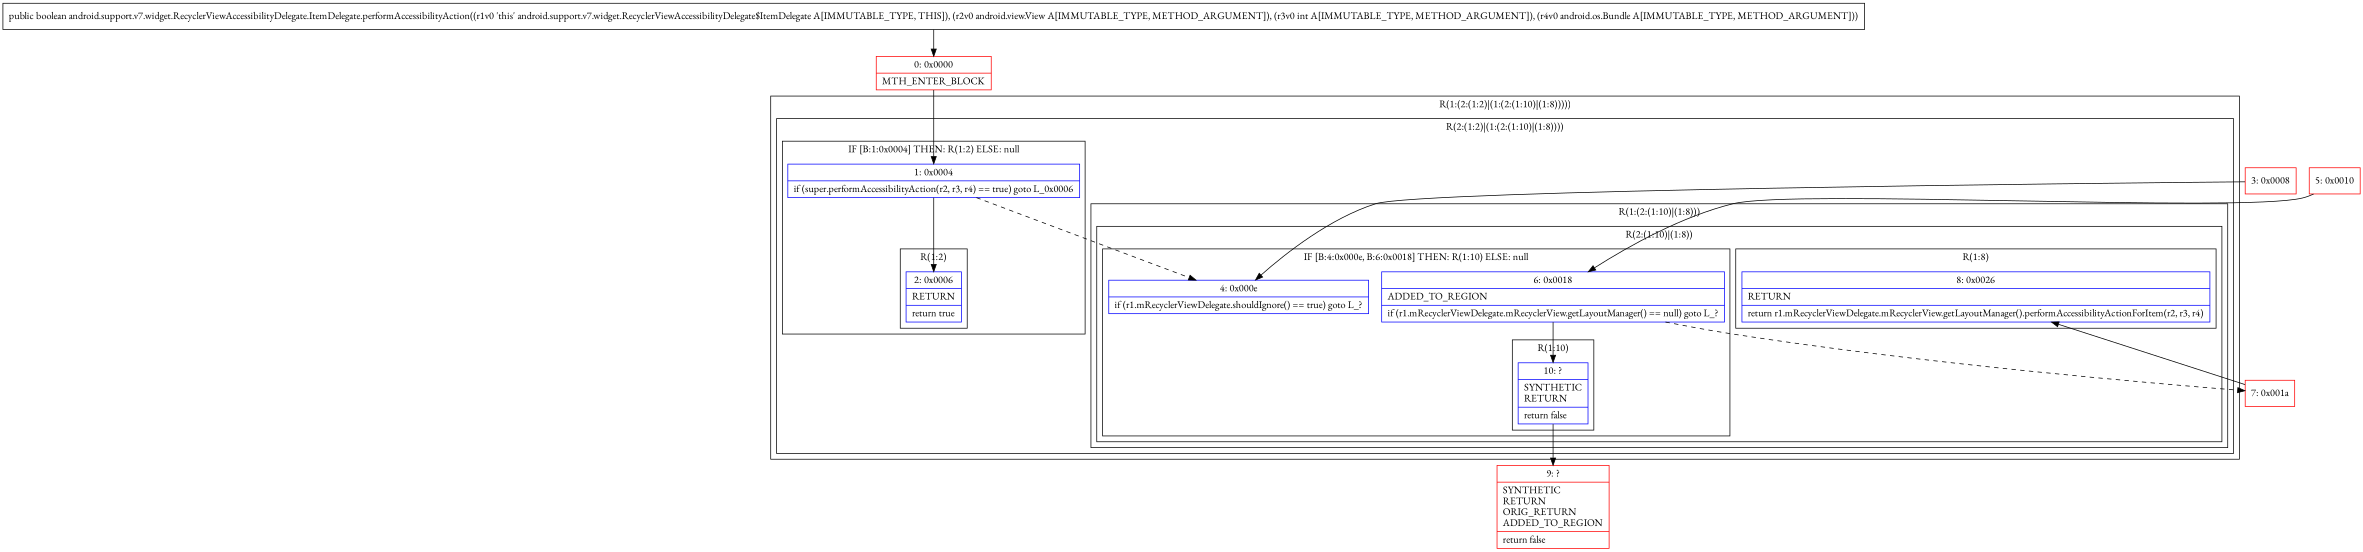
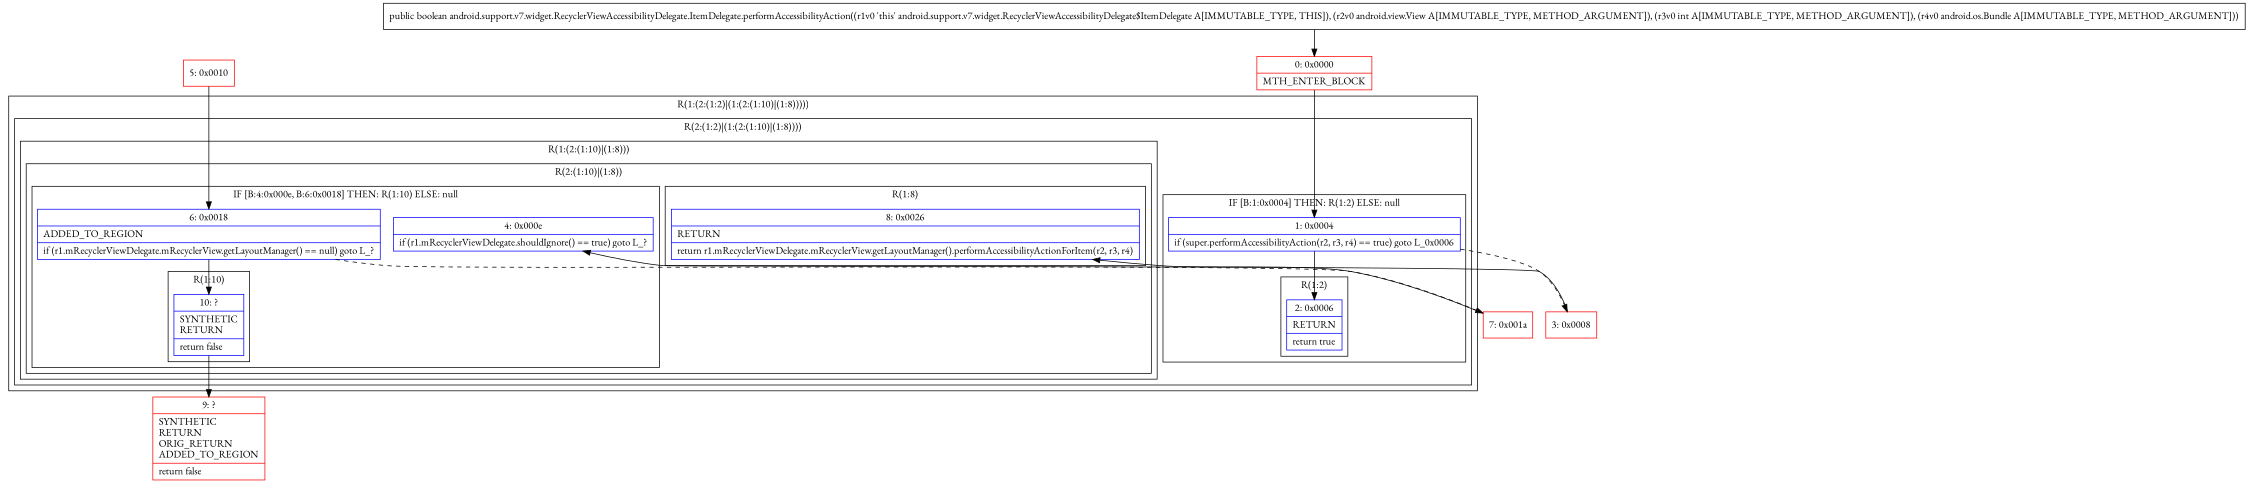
edge "1: 0x0004" -> "4: 0x000e": now "1: 0x0004" -> "3: 0x0008"
